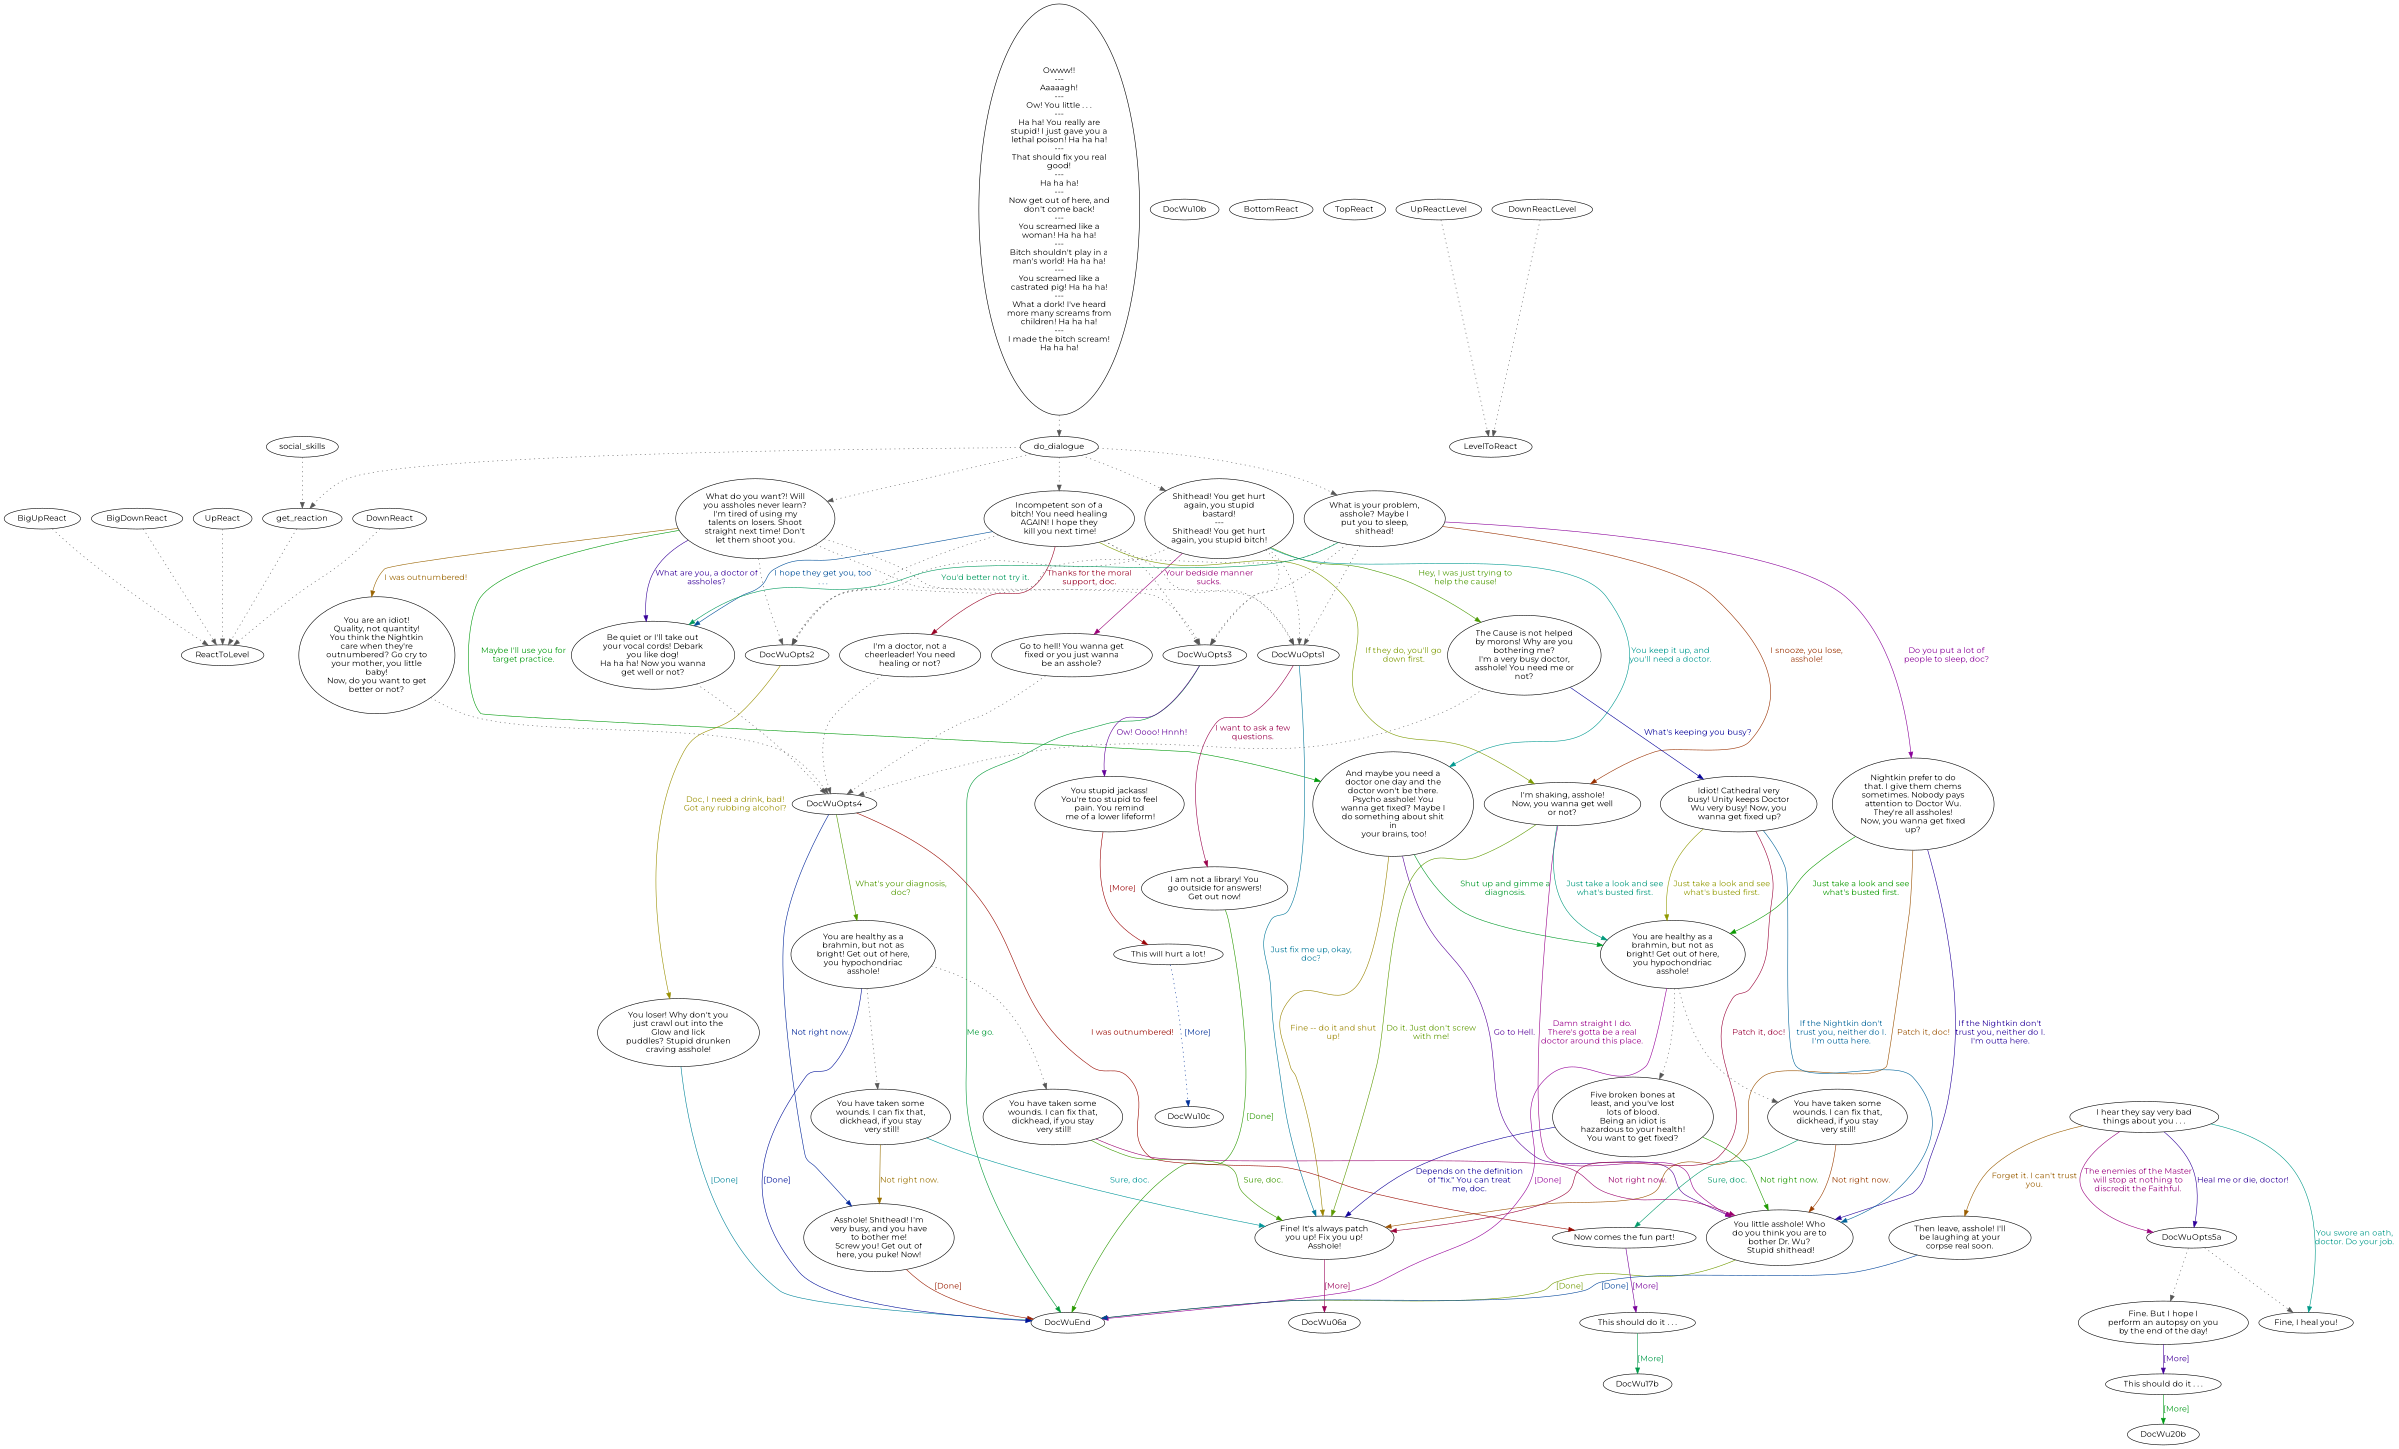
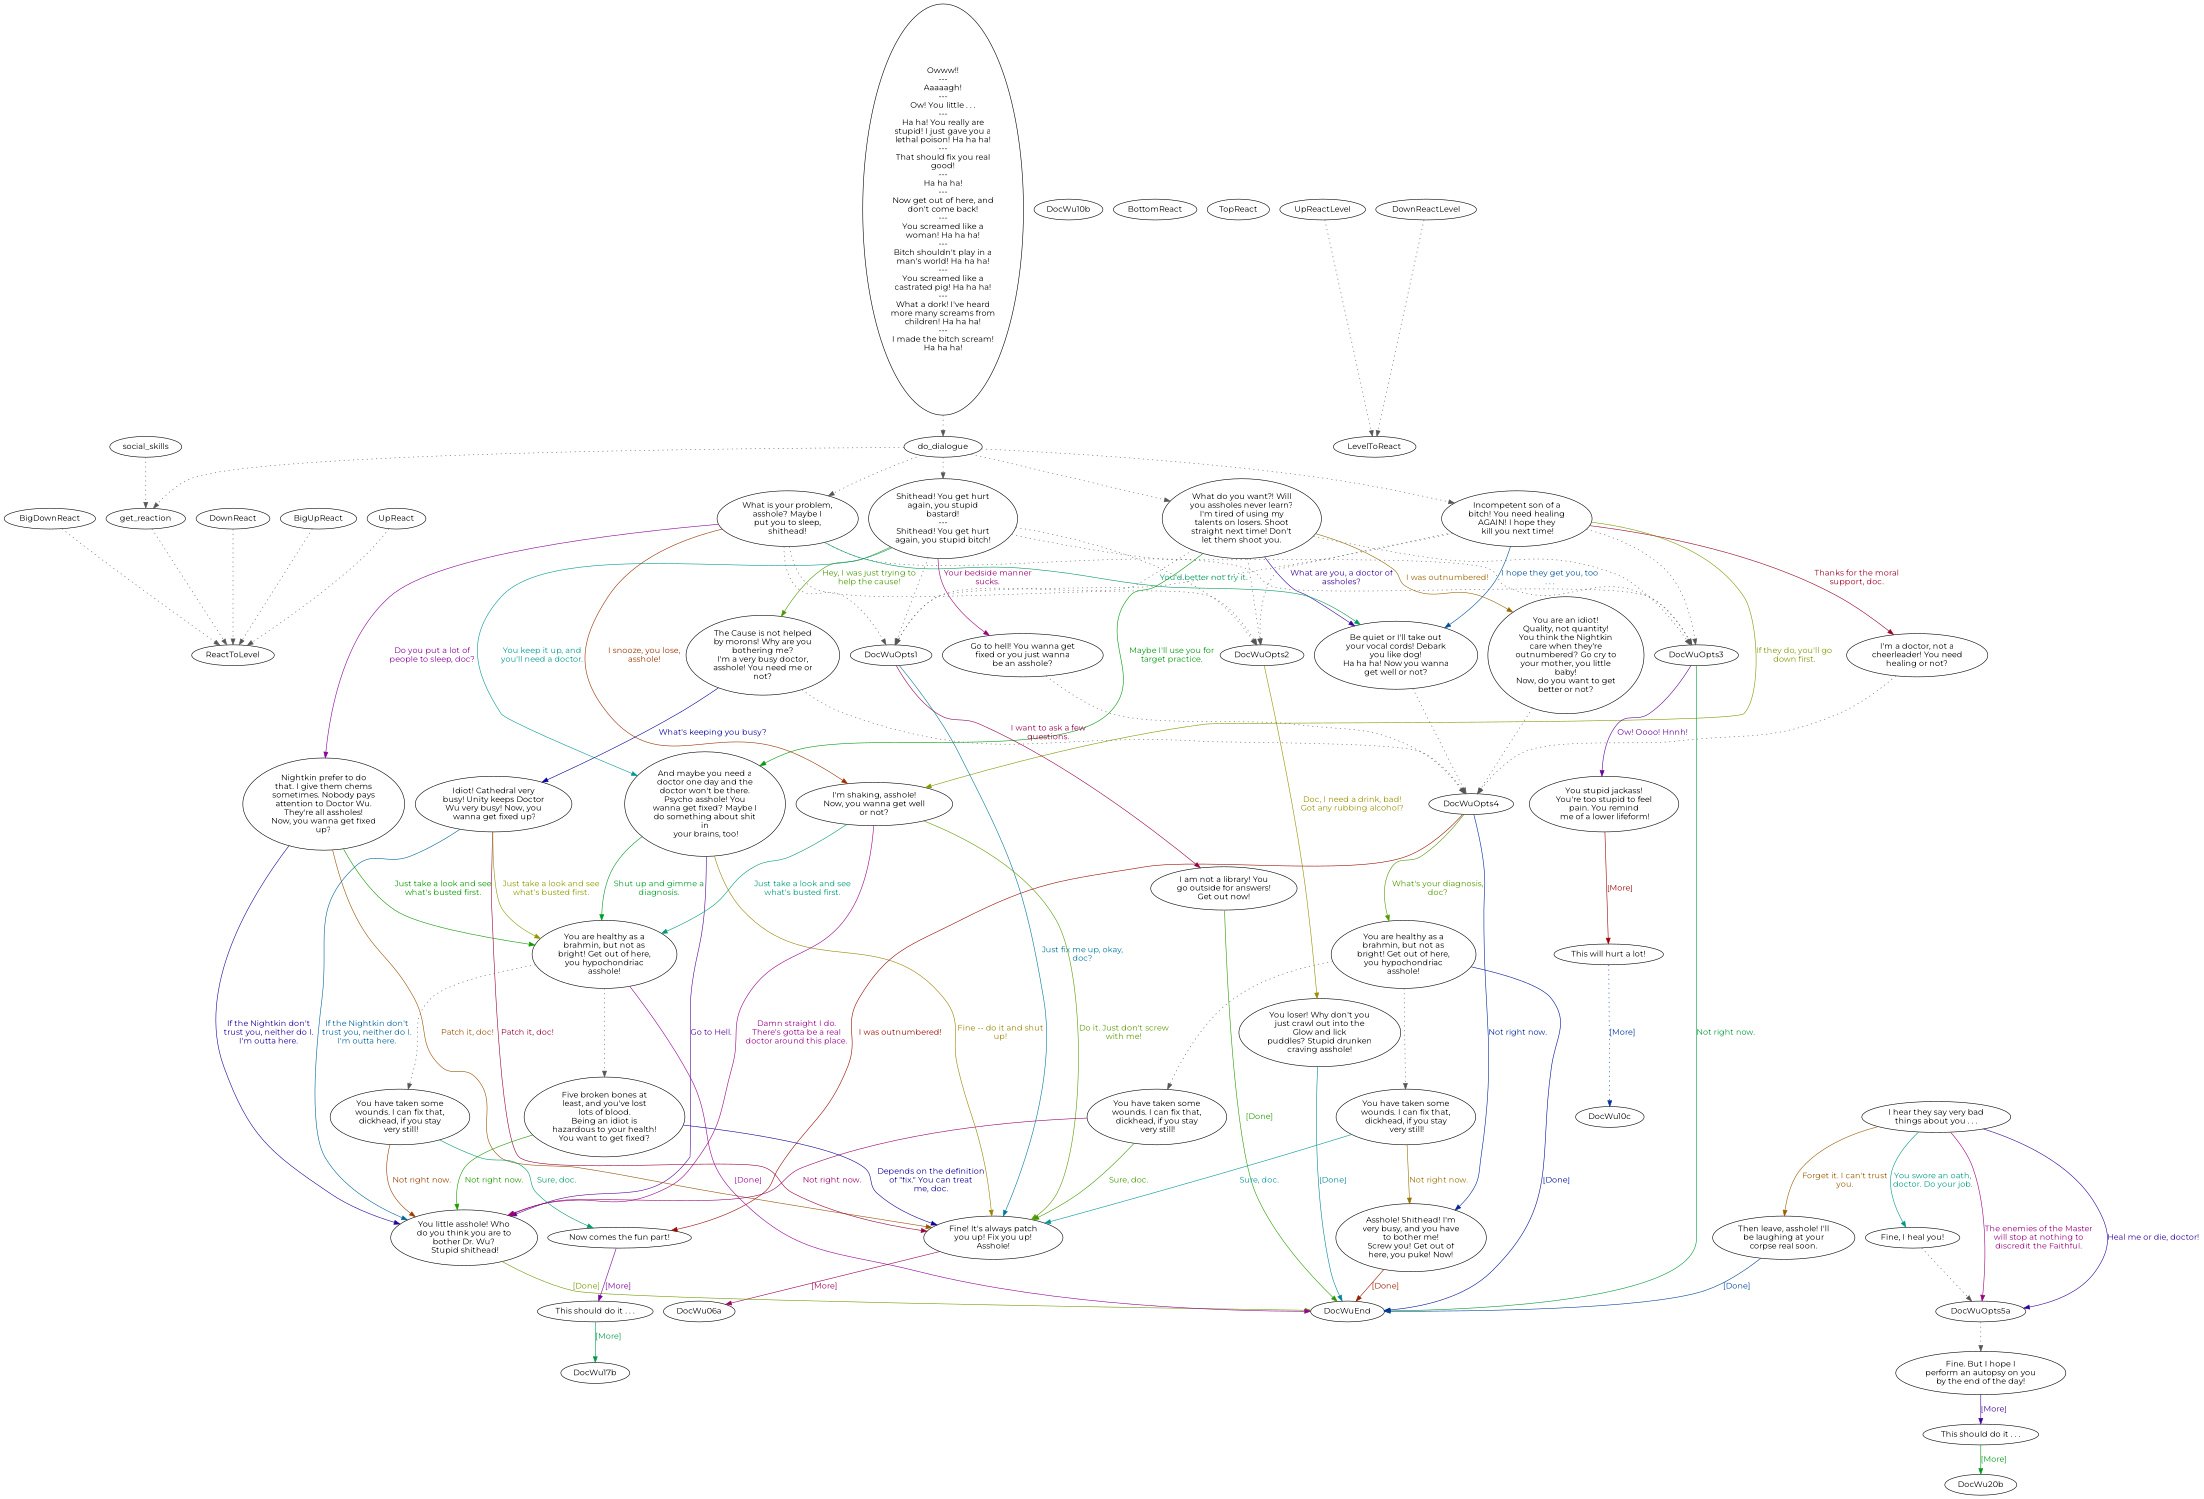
edge "DocWuOpts3" -> "DocWuEnd": label "Me go." -> "Not right now."
edge "DocWuOpts5a" -> "Fine, I heal you!": reversed
